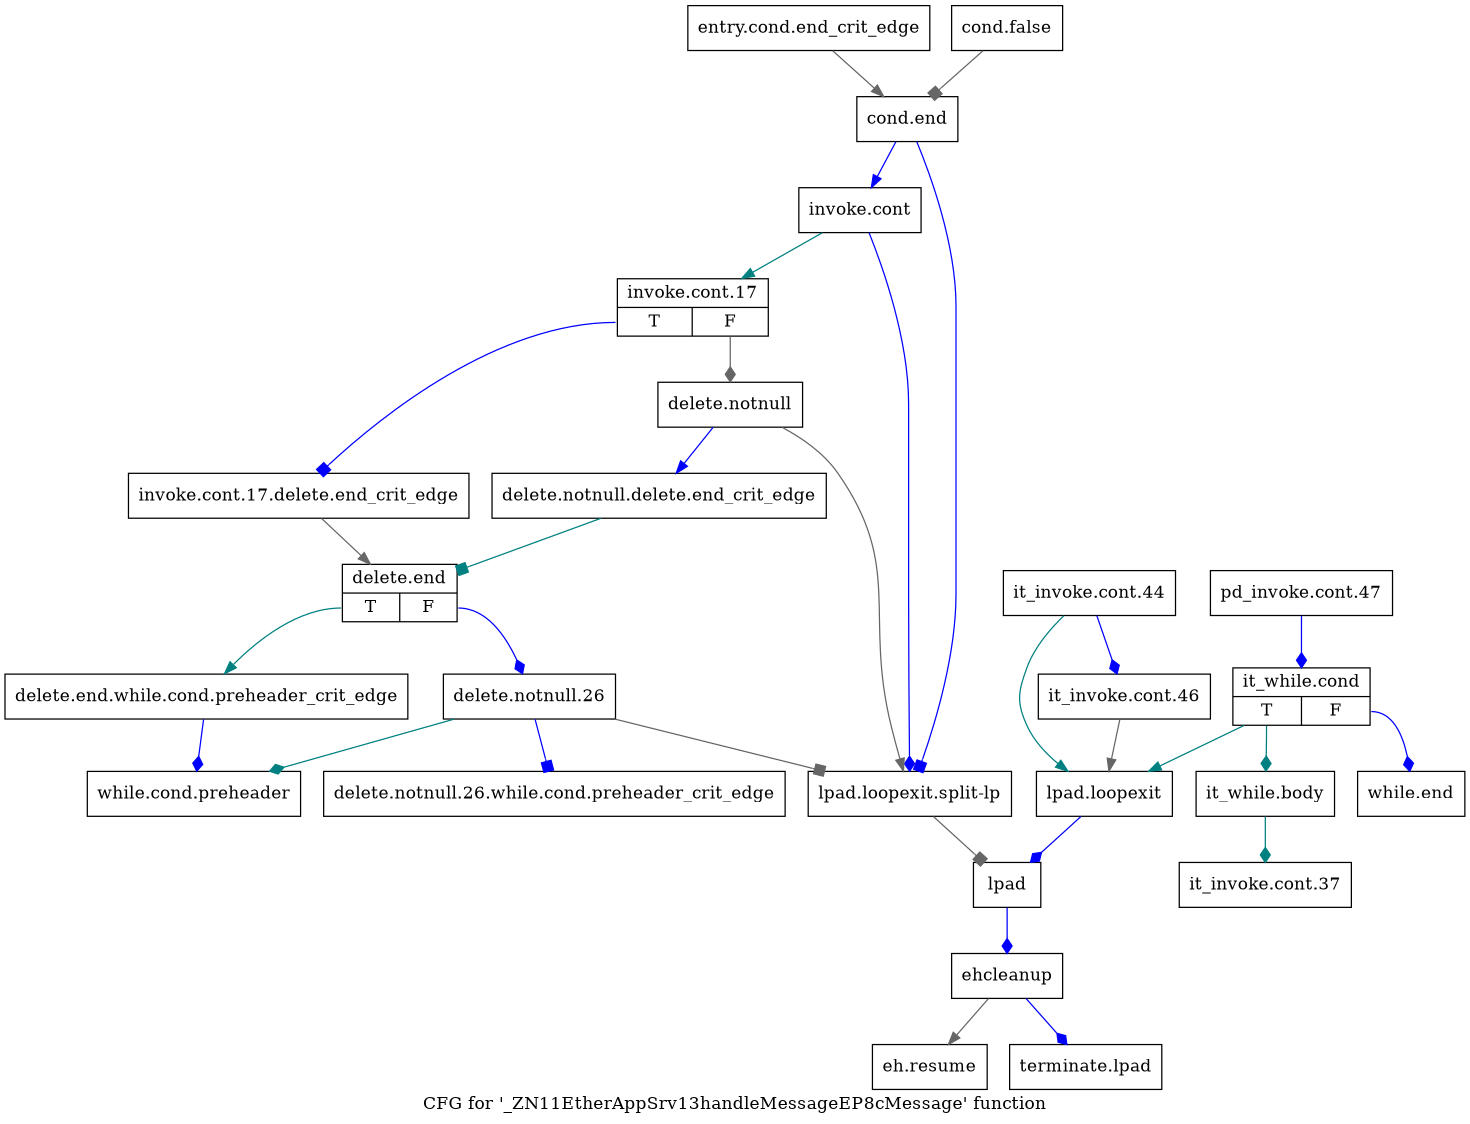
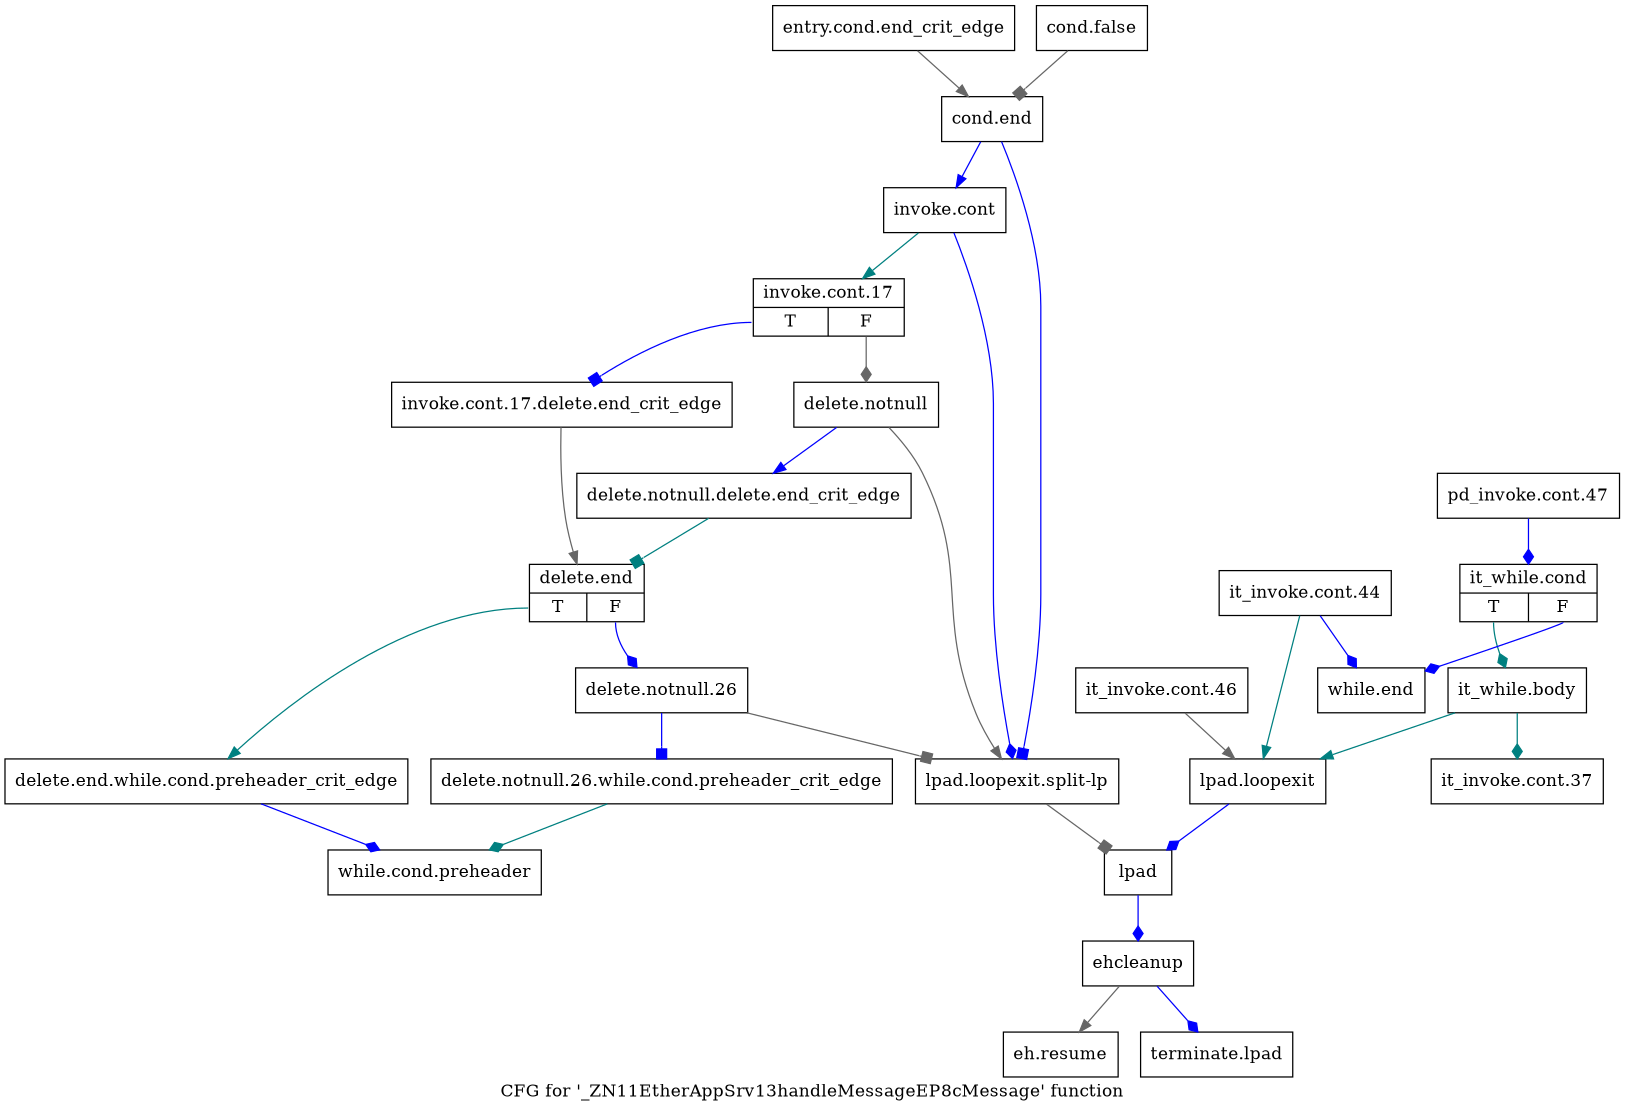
edge "it_invoke.cont.44" -> "it_invoke.cont.46": now "it_invoke.cont.44" -> "while.end"
edge "delete.notnull.26" -> "while.cond.preheader": now "delete.notnull.26.while.cond.preheader_crit_edge" -> "while.cond.preheader"
edge "it_while.cond" -> "lpad.loopexit": now "it_while.body" -> "lpad.loopexit"
